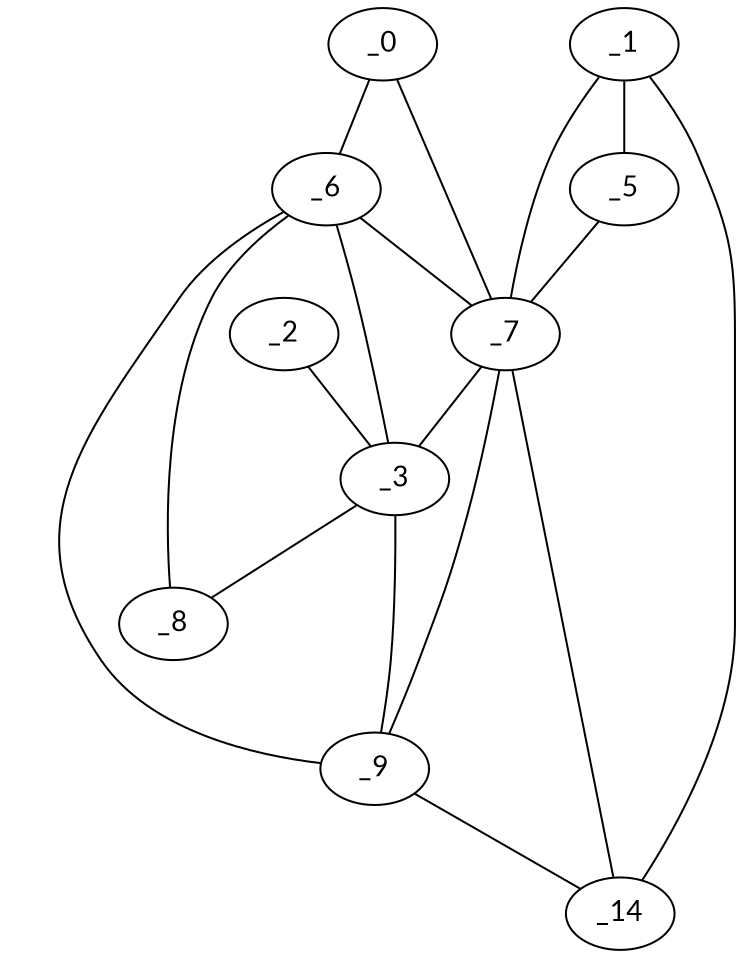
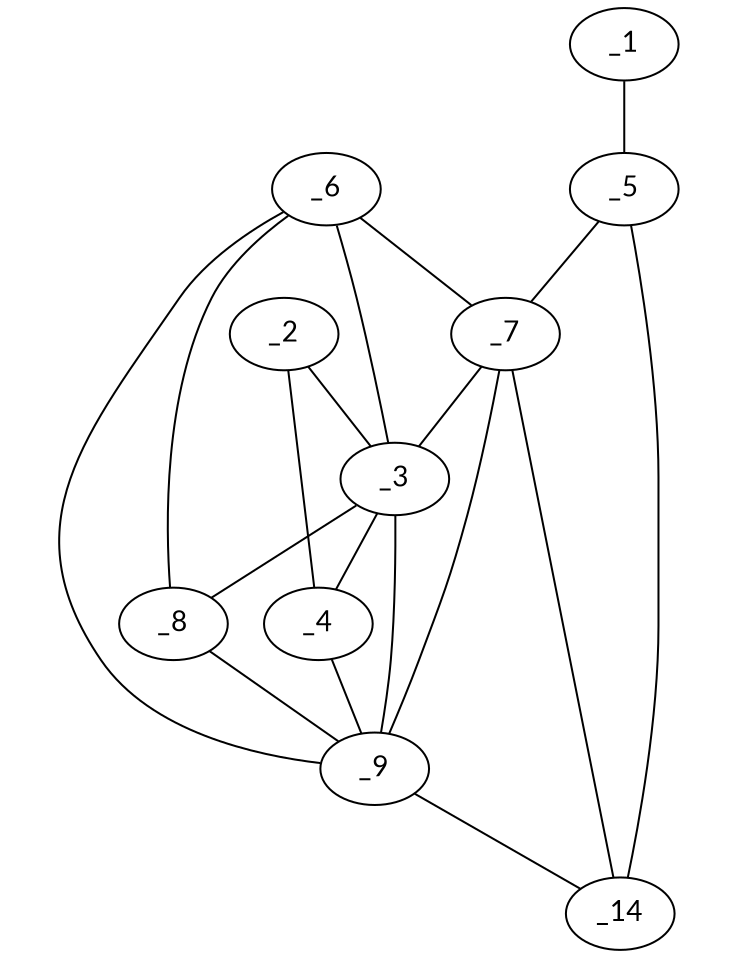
node "_0": removed
edge "_1" -- "_7": removed
edge "_1" -- "_14": now "_5" -- "_14"
node "_4": added
edge "_8" -- "_9": added
